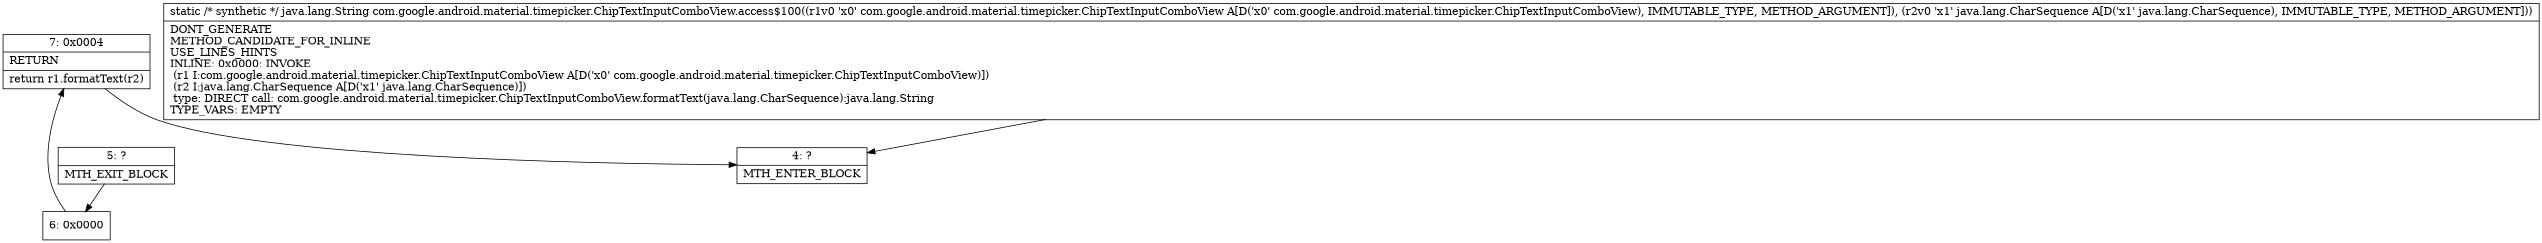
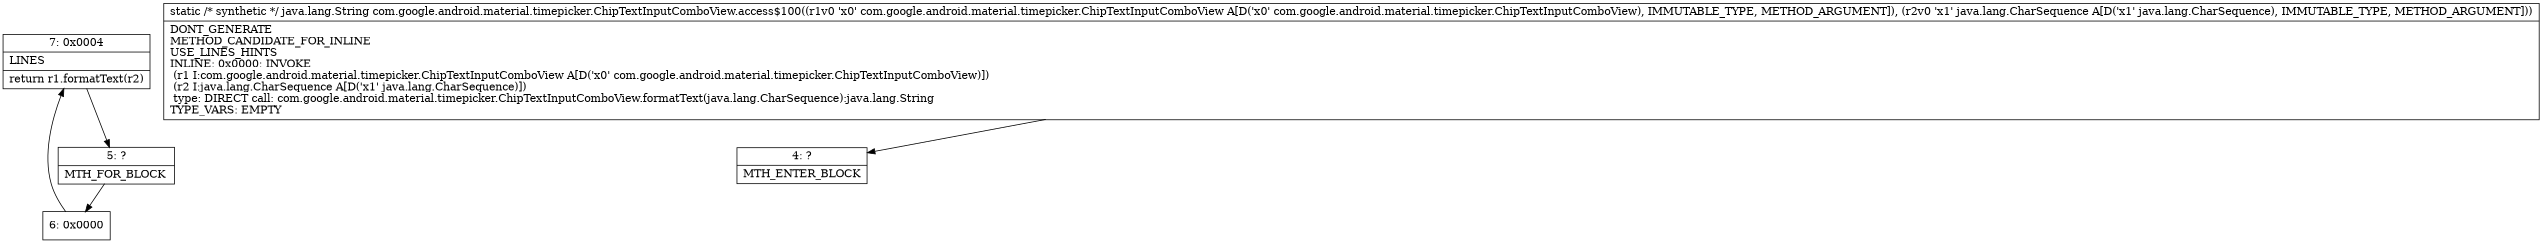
node "7: 0x0004": text "RETURN" -> "LINES"
edge "7: 0x0004" -> "4: ?": now "7: 0x0004" -> "5: ?"
node "5: ?": text "MTH_EXIT_BLOCK" -> "MTH_FOR_BLOCK"
